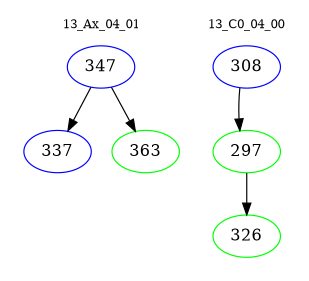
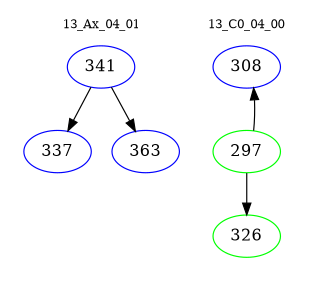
node "347": label "347" -> "341"
edge "308" -> "297": reversed
node "363": color green -> blue
